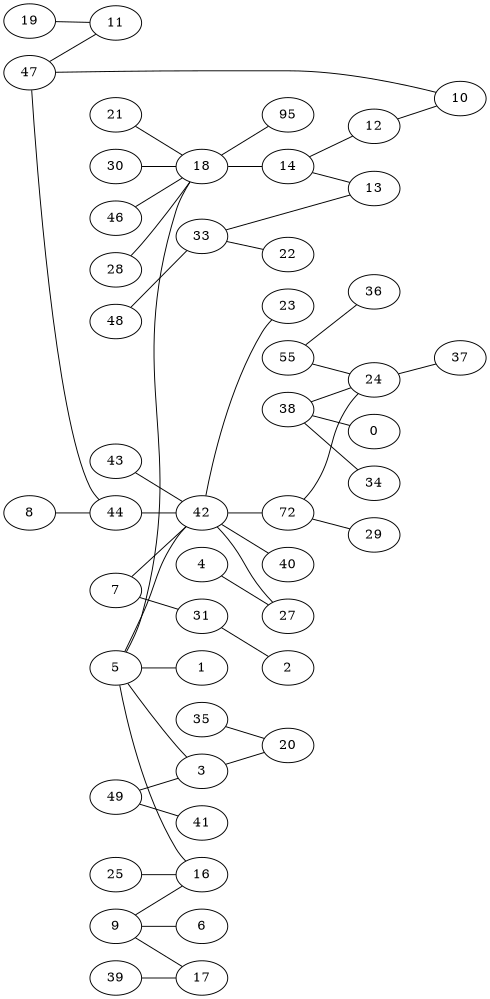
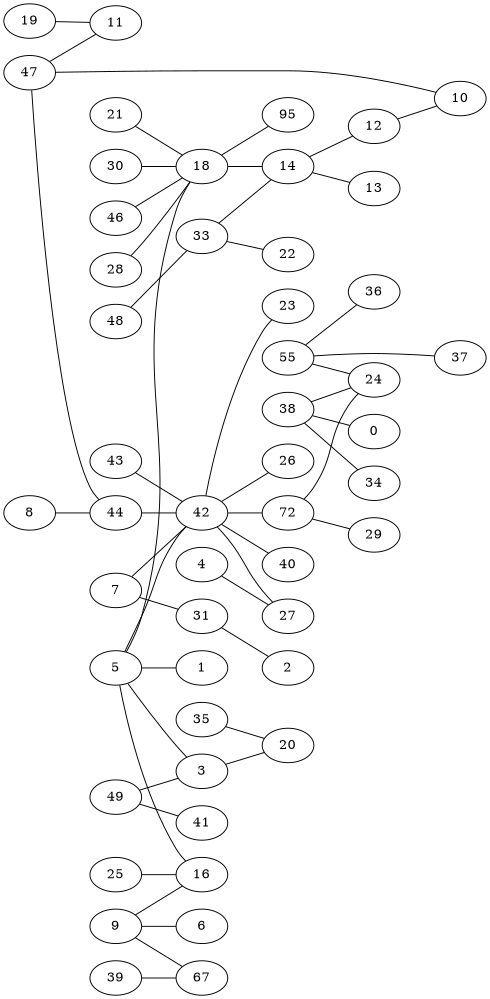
edge "13" -- "33": now "14" -- "33"
edge "37" -- "24": now "37" -- "55"
node "26": added
node "17": label "17" -> "67"
